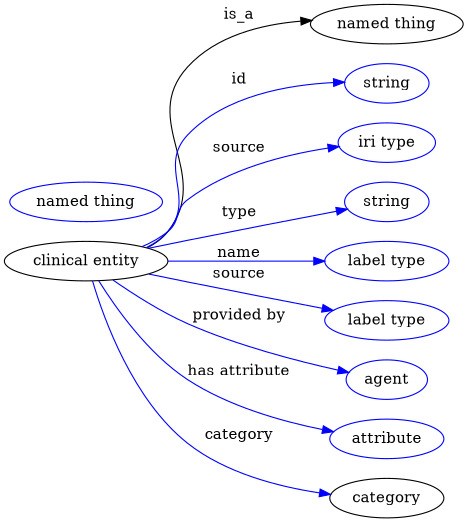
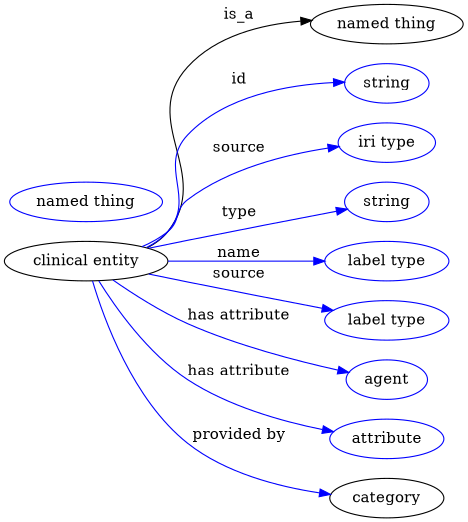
edge "clinical entity" -> "agent": label "provided by" -> "has attribute"
edge "clinical entity" -> "category": label "category" -> "provided by"
